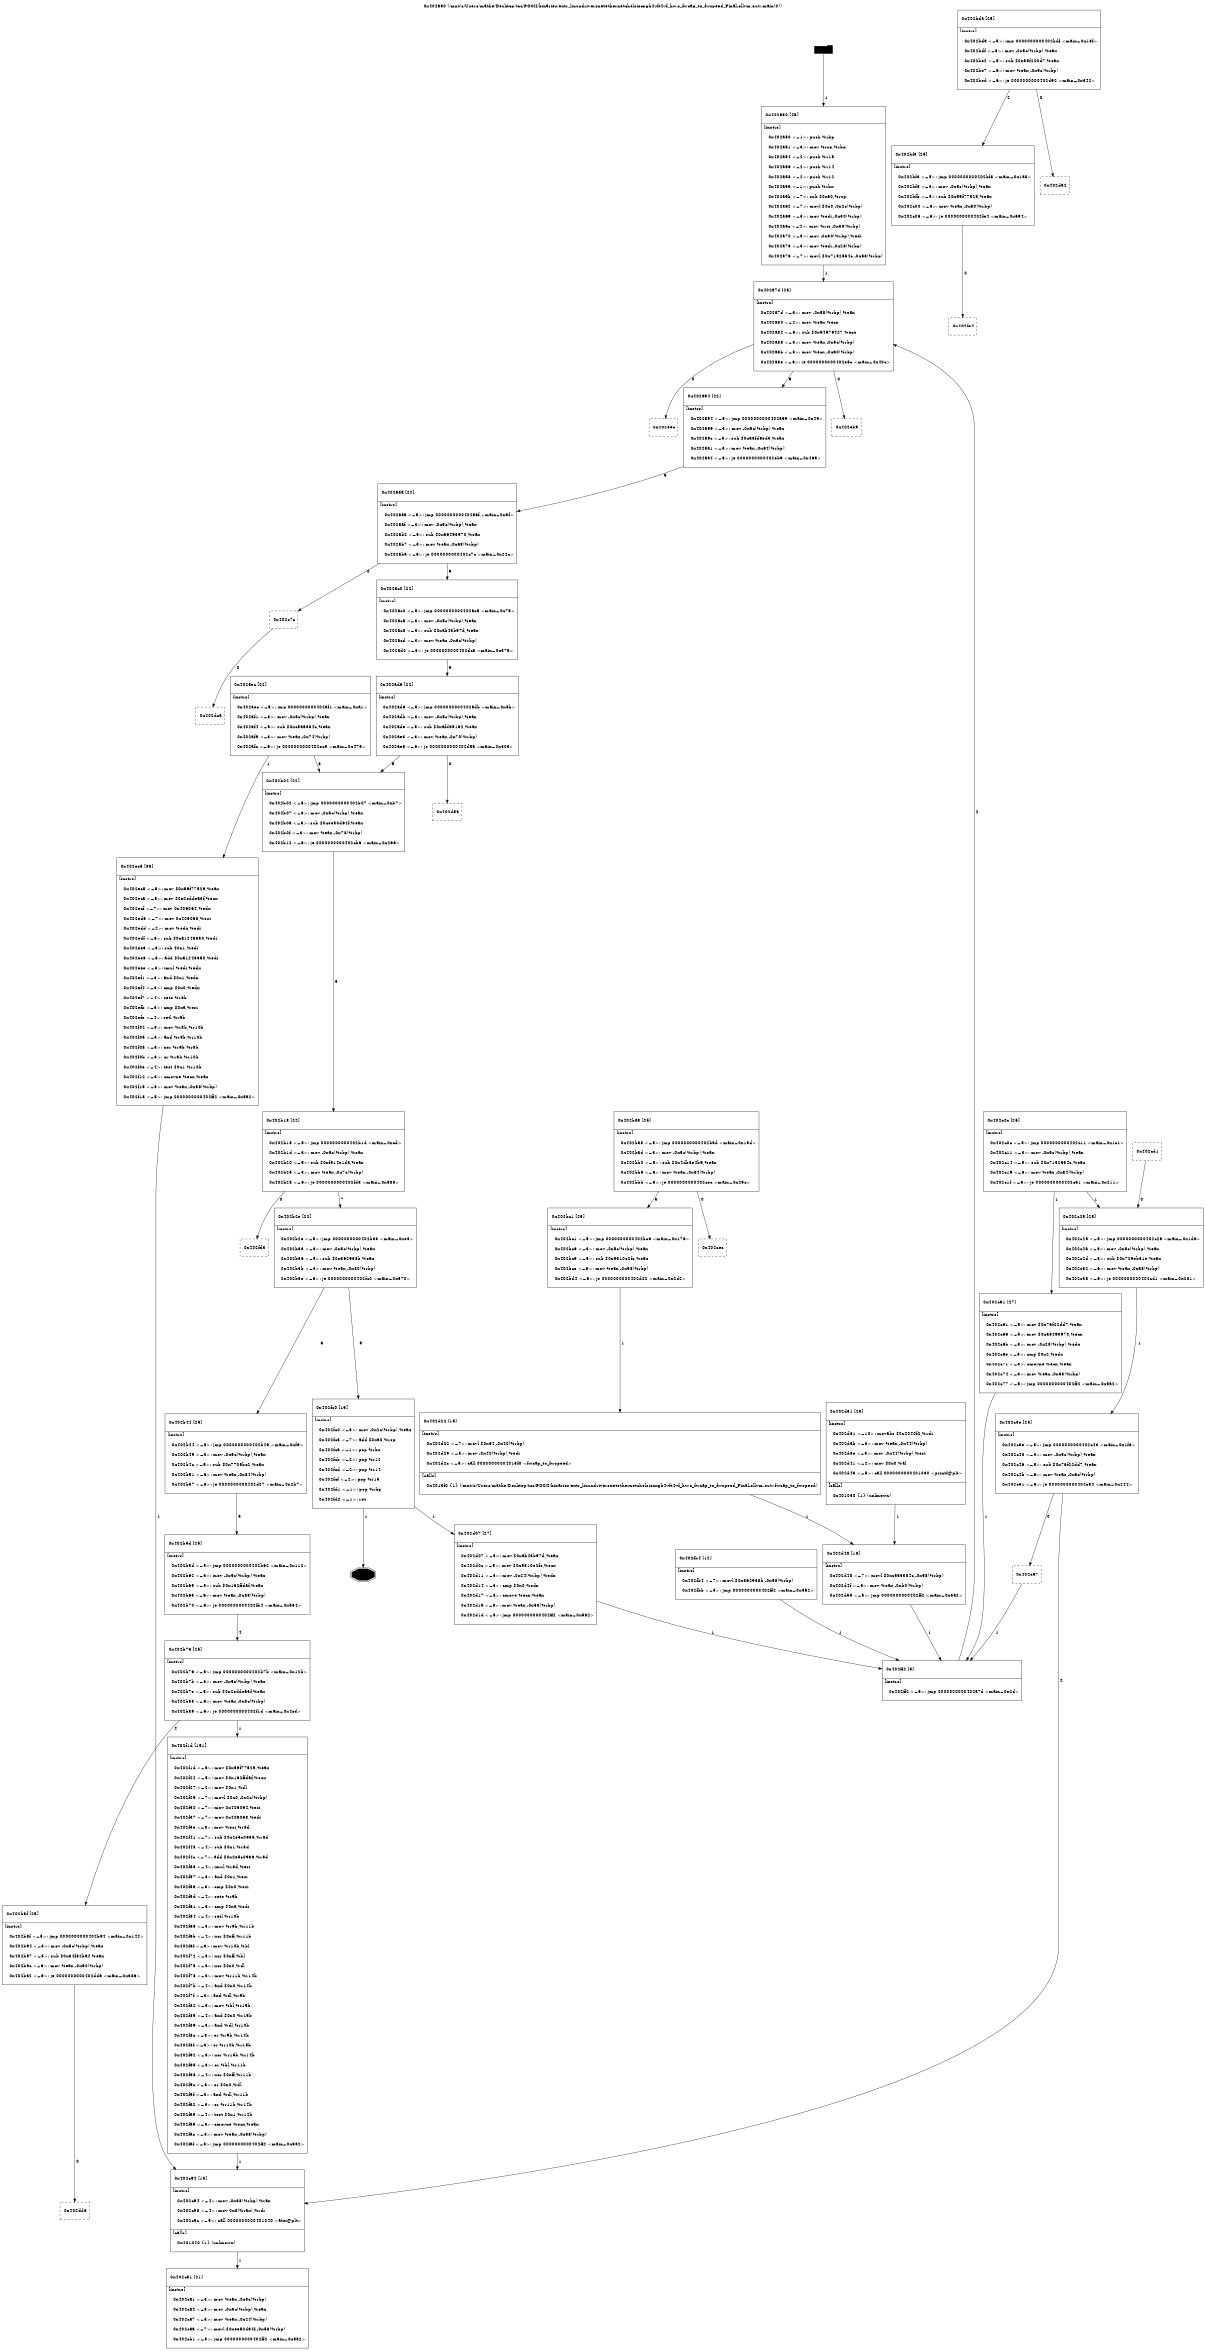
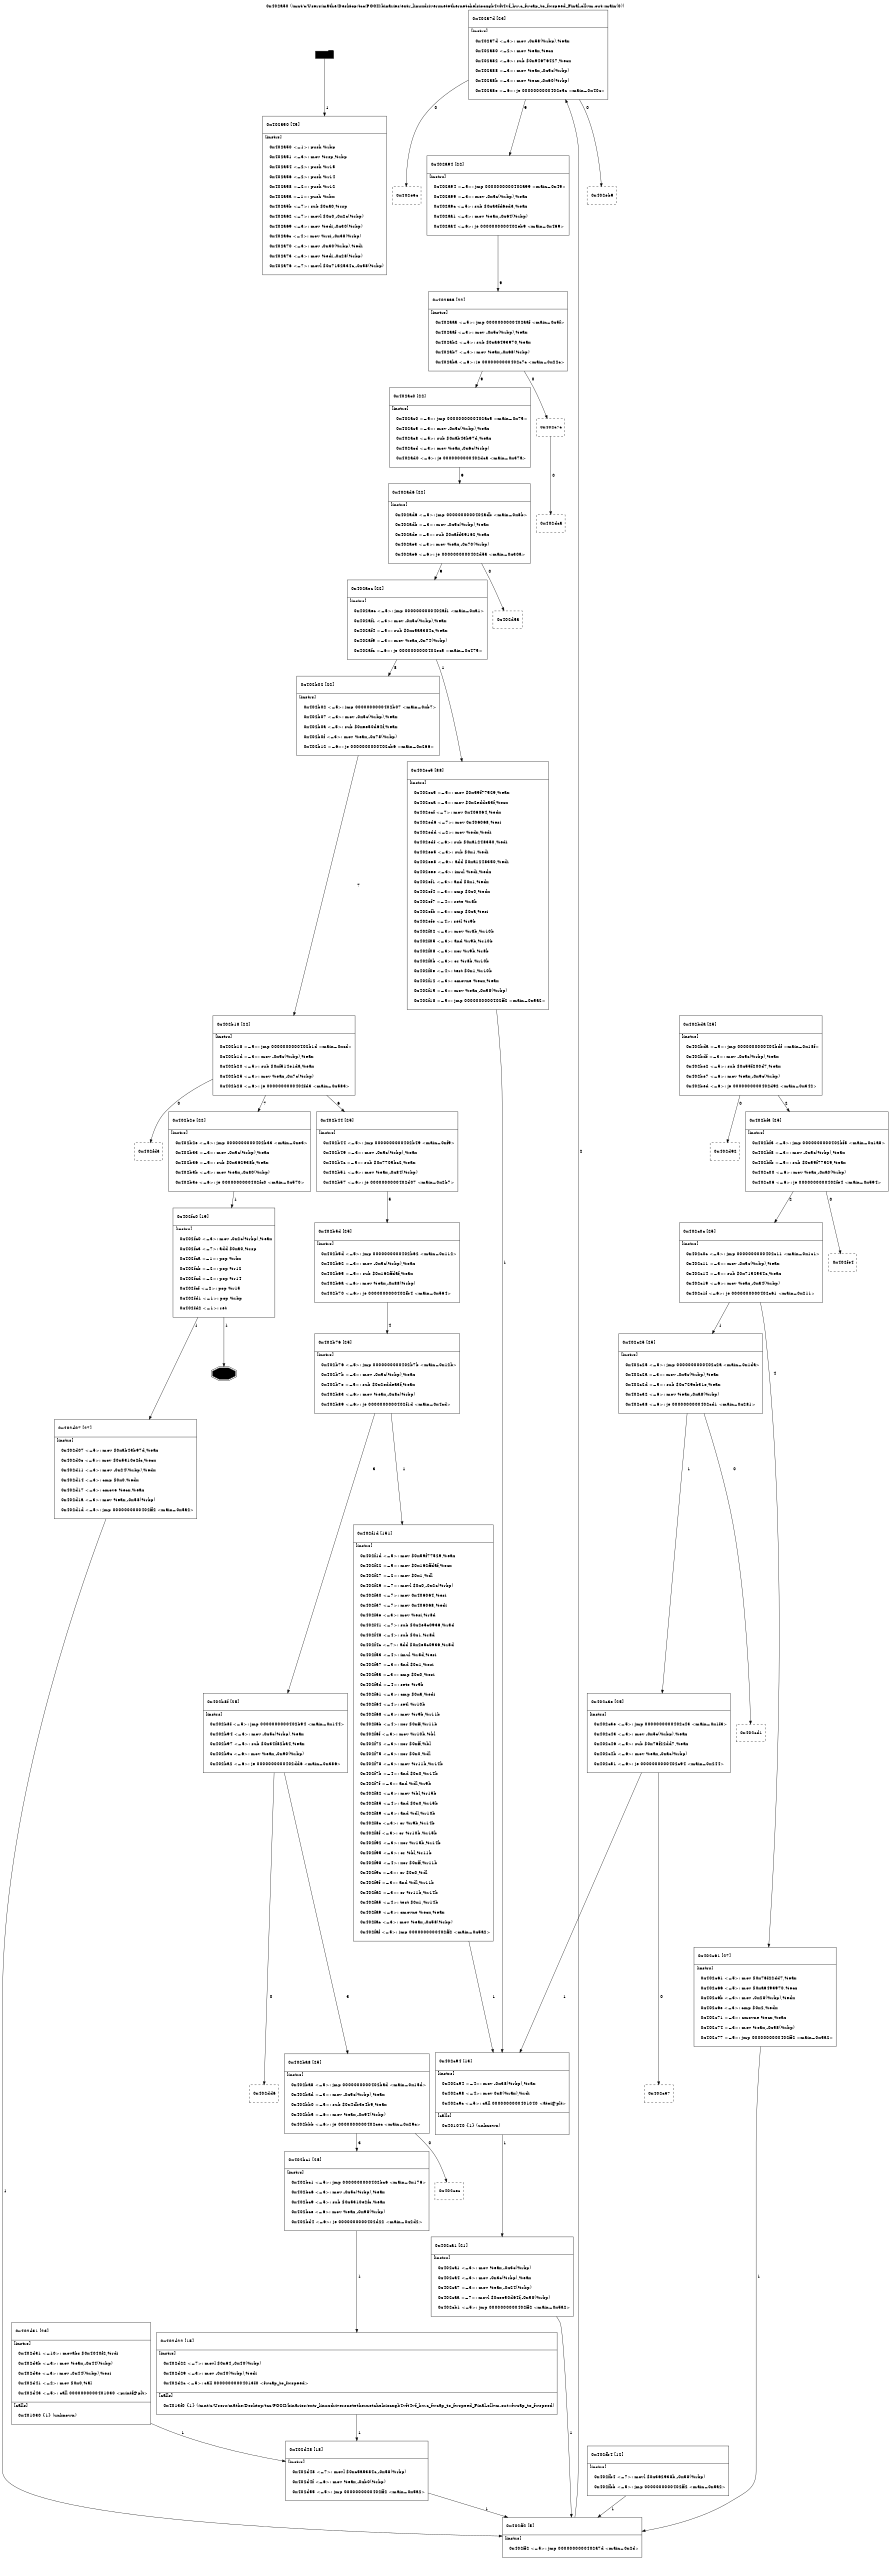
edge "0x402a50 [45]" -> "0x402a7d [23]": removed, label "1"
edge "0x402ad6 [22]" -> "0x402b02 [22]": now "0x402ad6 [22]" -> "0x402aec [22]"
edge "0x402b02 [22]" -> "0x402b18 [22]": label " 5" -> " 7"
edge "0x402cd1" -> "0x402c25 [25]": reversed
edge "0x402c0c [25]" -> "0x402c61 [27]": label " 1" -> " 4"
edge "0x402bf3 [25]" -> "0x402c0c [25]": added, label "2"
edge "0x402b2e [22]" -> "0x402fc0 [19]": label " 9" -> " 1"
edge "0x402b2e [22]" -> "0x402b44 [25]": now "0x402b18 [22]" -> "0x402b44 [25]"
edge "0x402c57" -> "0x402ff2 [5]": now "0x402ca1 [21]" -> "0x402ff2 [5]"
edge "0x402c3e [25]" -> "0x402c94 [13]": label " 2" -> " 1"
edge "0x402b76 [25]" -> "0x402b8f [25]": label " 4" -> " 3"
edge "0x402b8f [25]" -> "0x402ba8 [25]": added, label "3"
